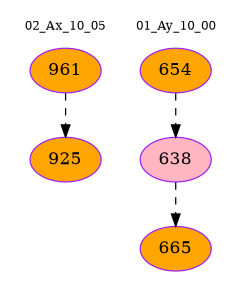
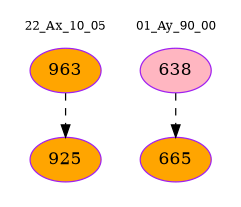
cluster "02_Ax_10_05": label "02_Ax_10_05" -> "22_Ax_10_05"
cluster "01_Ay_10_00": label "01_Ay_10_00" -> "01_Ay_90_00"
node "961": label "961" -> "963"
node "654": removed
